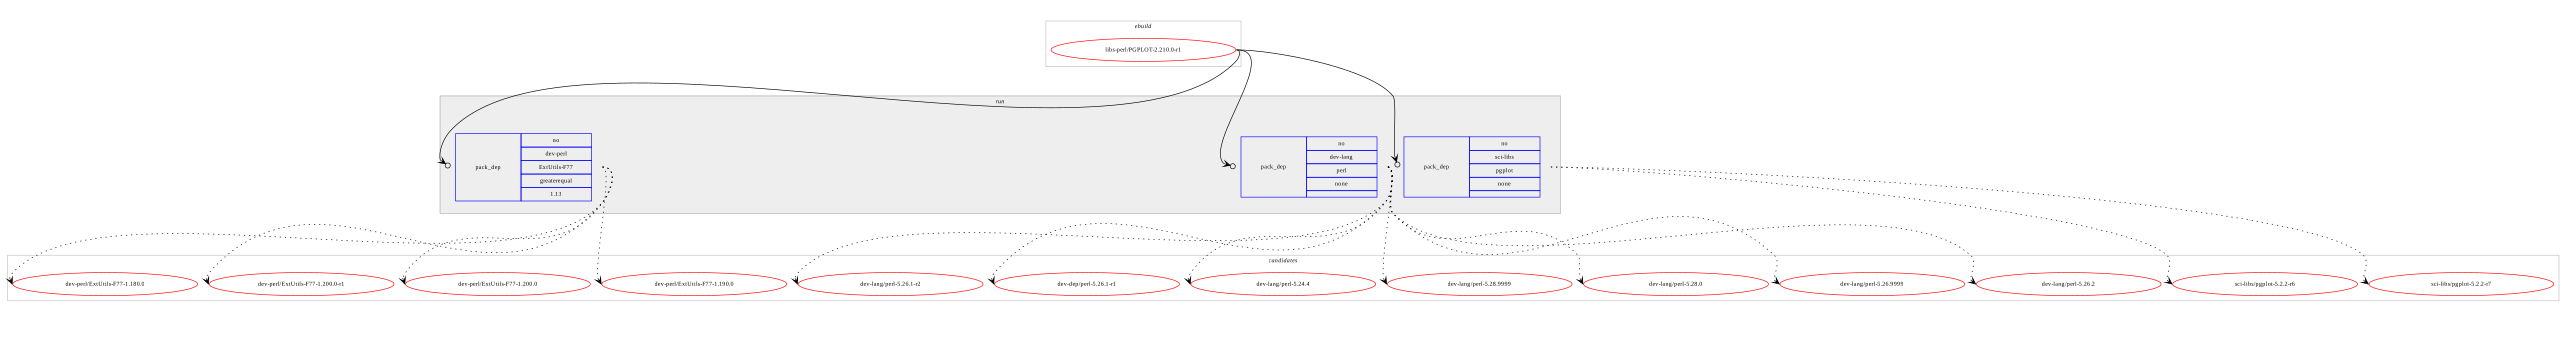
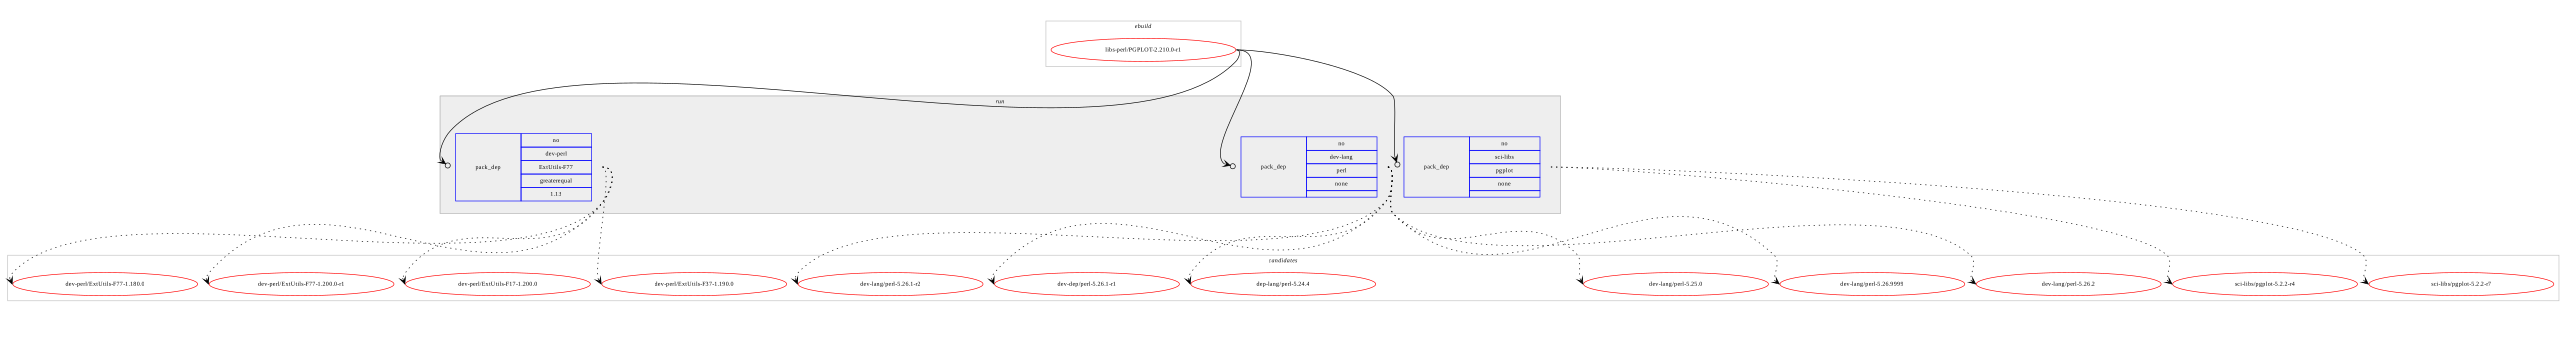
node "dev-perl/ExtUtils-F77-1.200.0": label "dev-perl/ExtUtils-F77-1.200.0" -> "dev-perl/ExtUtils-F17-1.200.0"
node "dev-perl/ExtUtils-F77-1.190.0": label "dev-perl/ExtUtils-F77-1.190.0" -> "dev-perl/ExtUtils-F37-1.190.0"
node "dev-lang/perl-5.24.4": label "dev-lang/perl-5.24.4" -> "dep-lang/perl-5.24.4"
node "dev-lang/perl-5.28.9999": removed
node "dev-lang/perl-5.28.0": label "dev-lang/perl-5.28.0" -> "dev-lang/perl-5.25.0"
node "sci-libs/pgplot-5.2.2-r6": label "sci-libs/pgplot-5.2.2-r6" -> "sci-libs/pgplot-5.2.2-r4"
